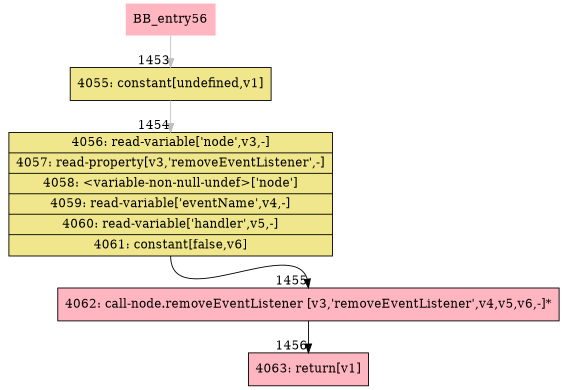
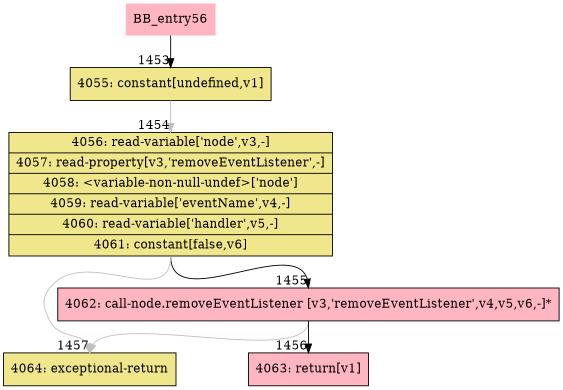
edge "BB_entry56" -> "4055: constant[undefined,v1]": color gray -> black
node "4064: exceptional-return": added
